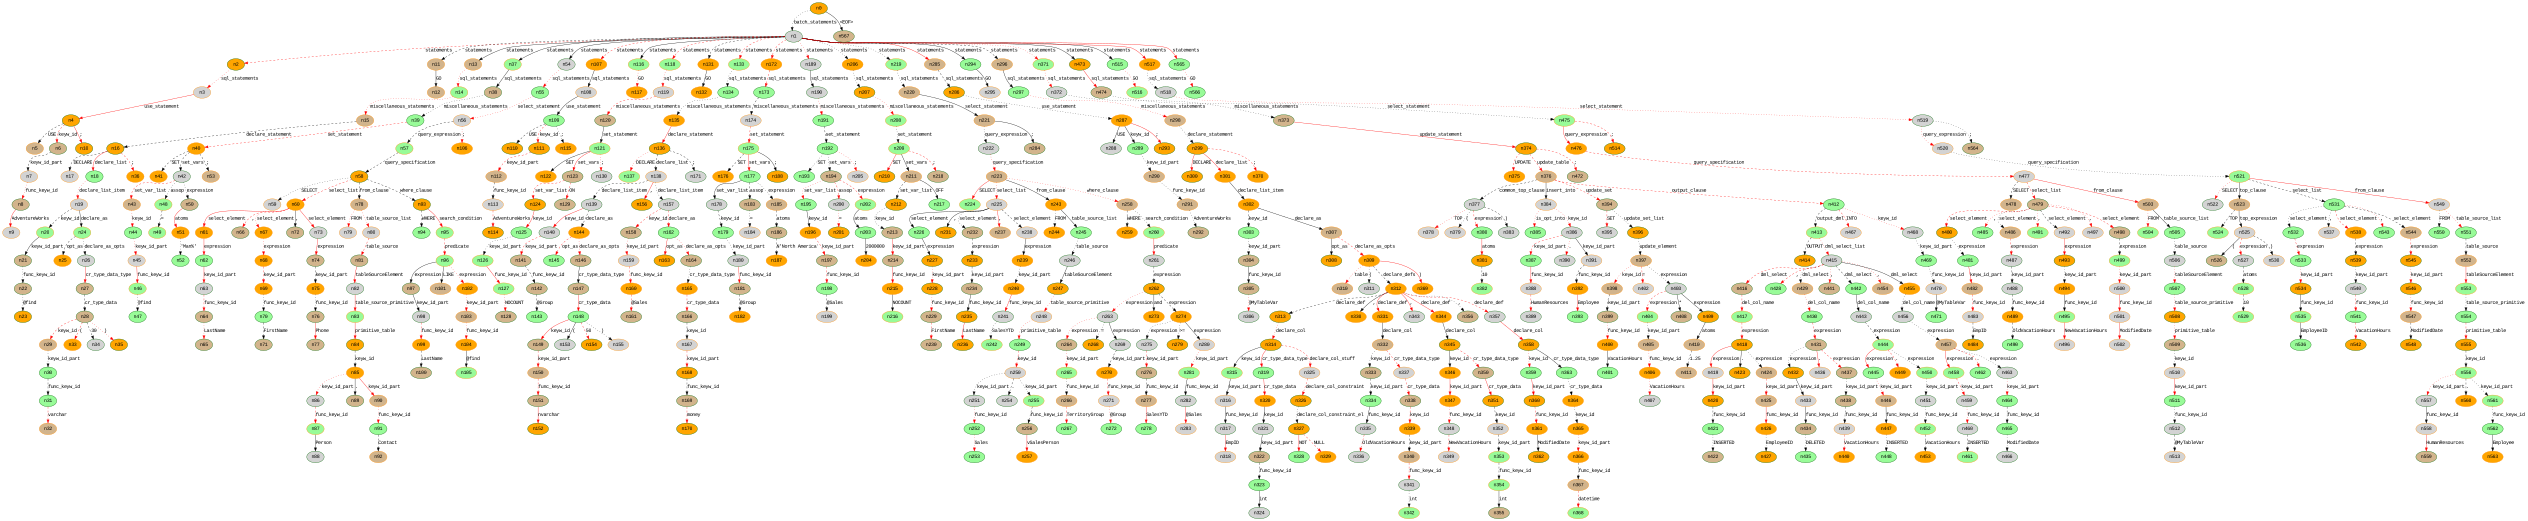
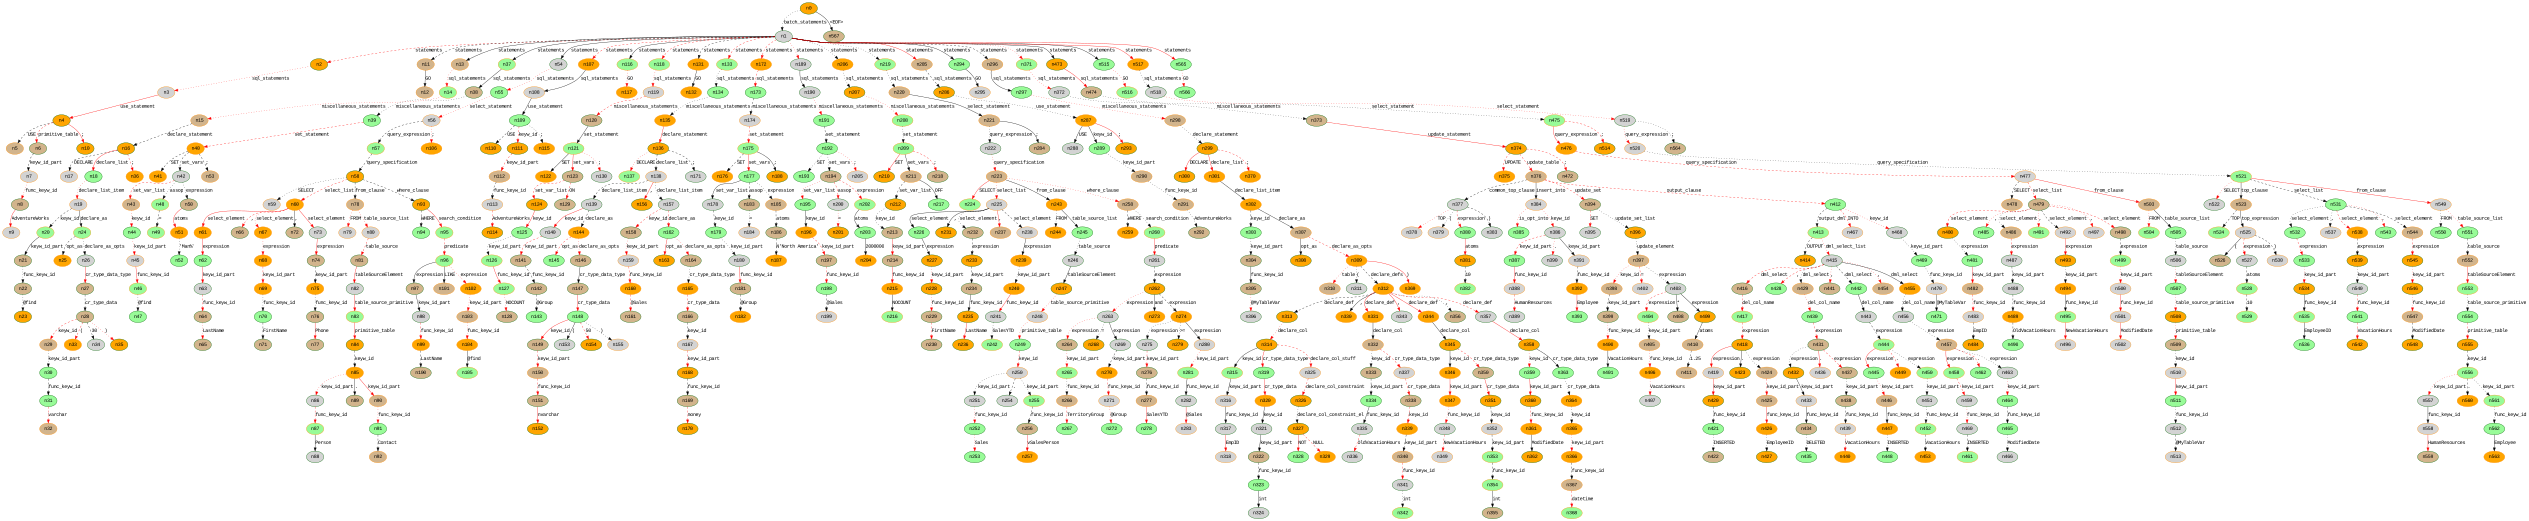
edge "n4" -> "n6": label "keyw_id" -> "primitive_table"
